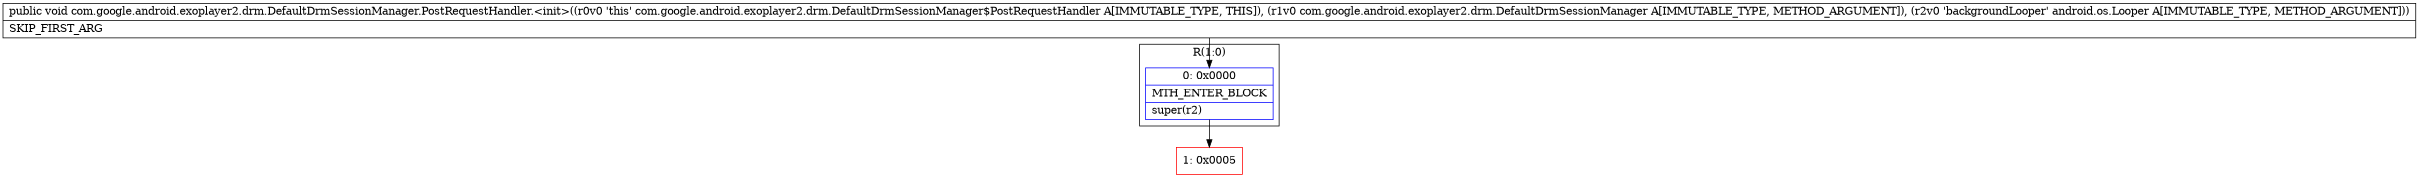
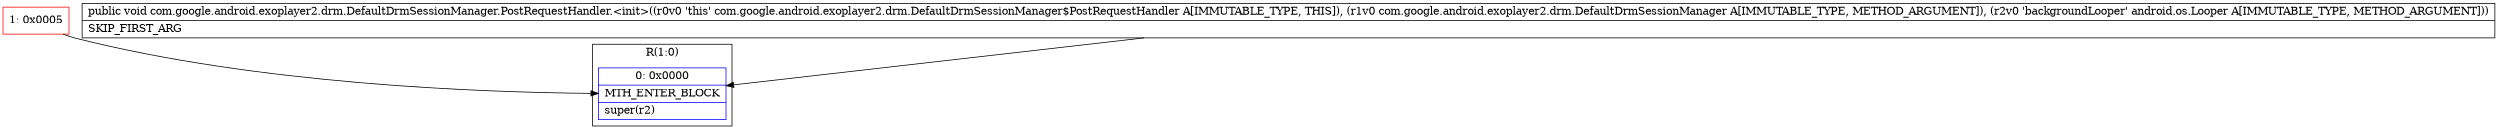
edge "0: 0x0000" -> "1: 0x0005": reversed
